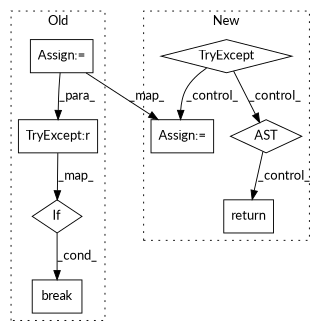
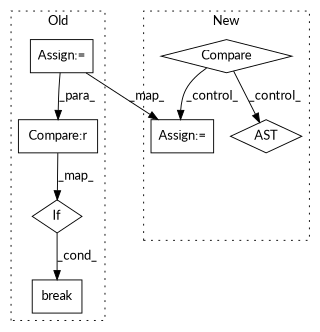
node "TryExcept": label "TryExcept" -> "Compare"
node "TryExcept:r": label "TryExcept:r" -> "Compare:r"
node "return": removed
